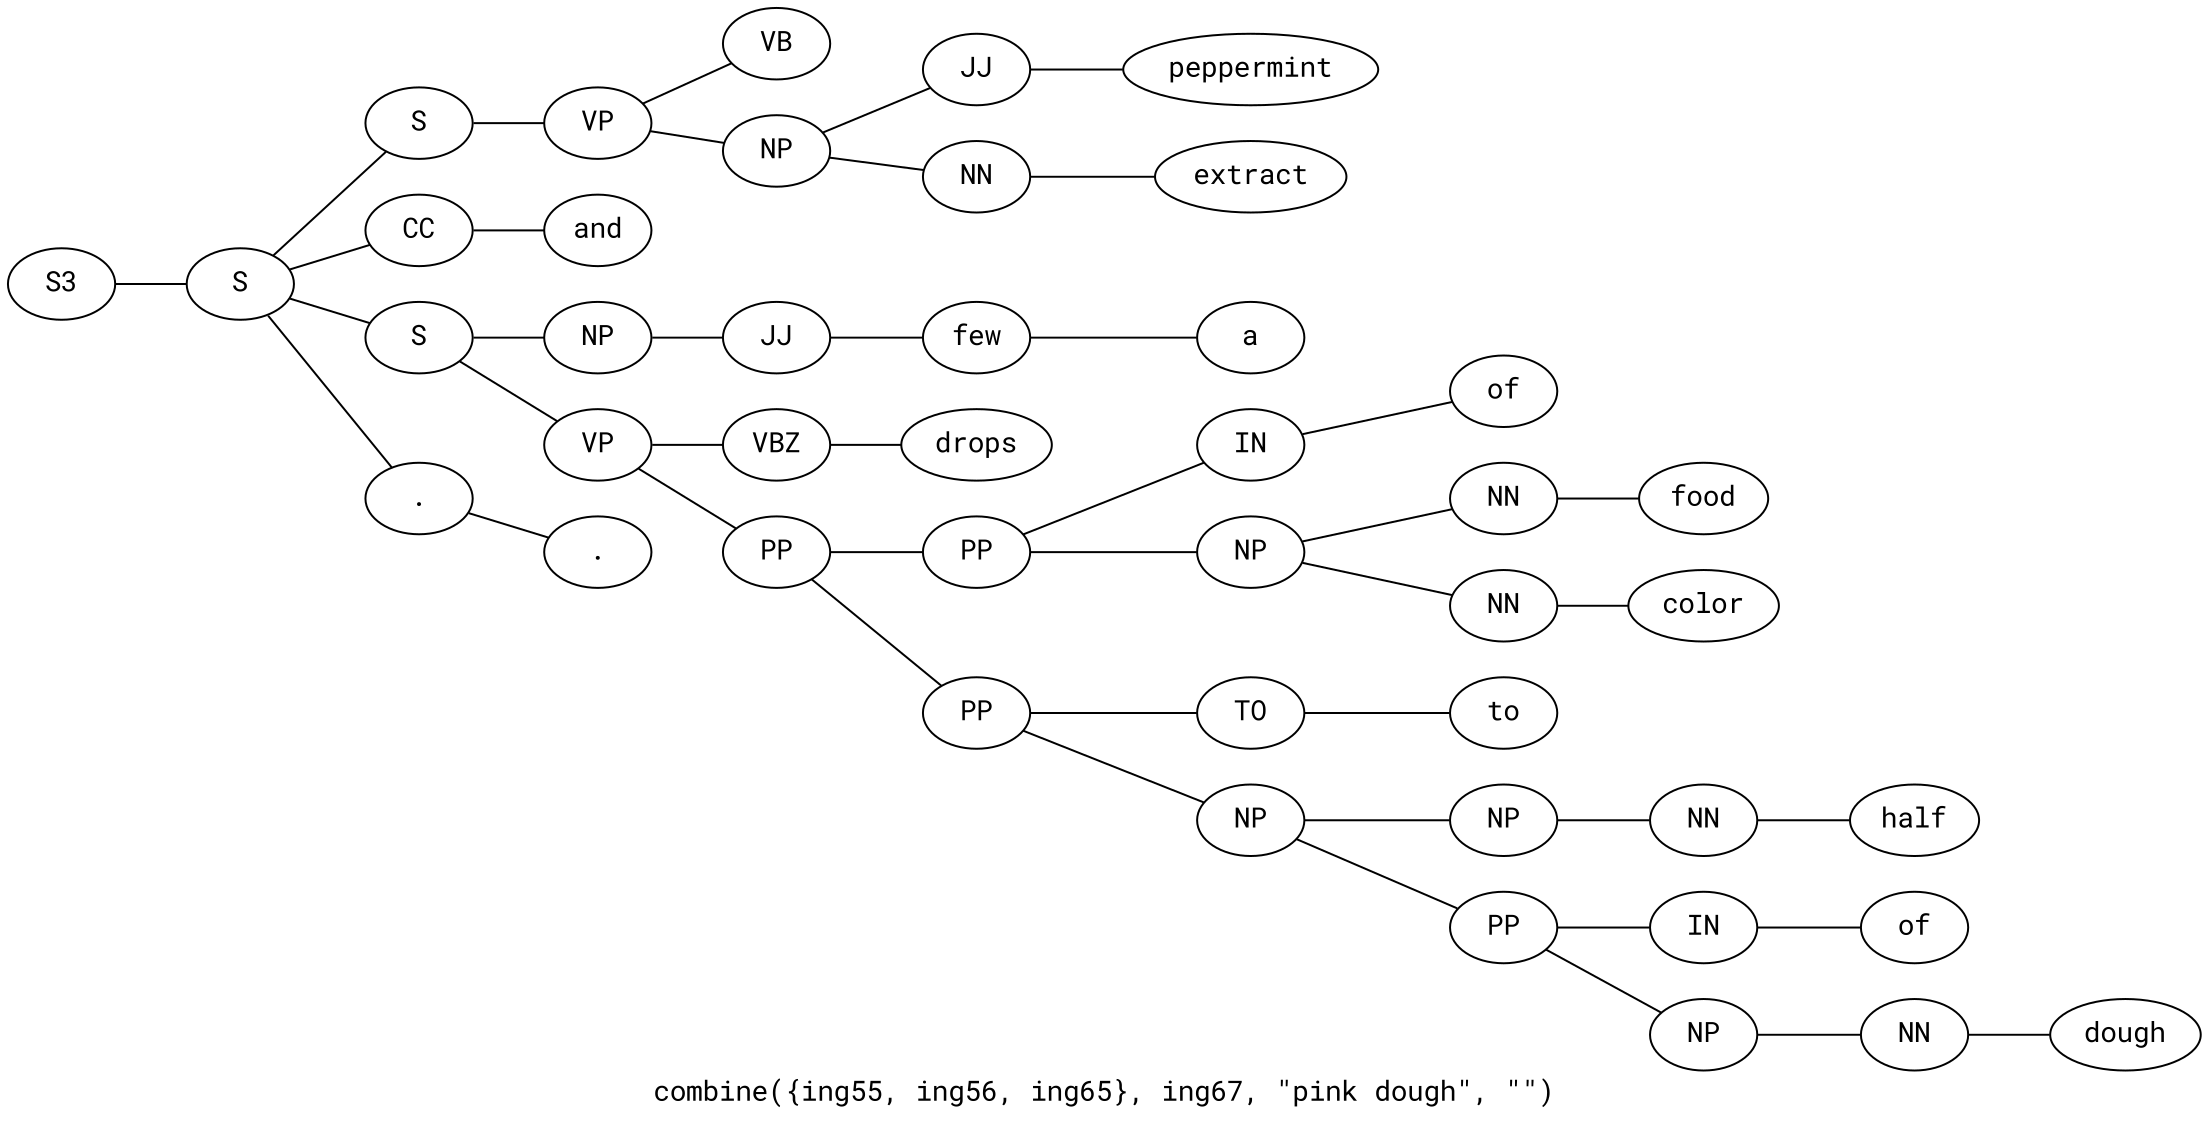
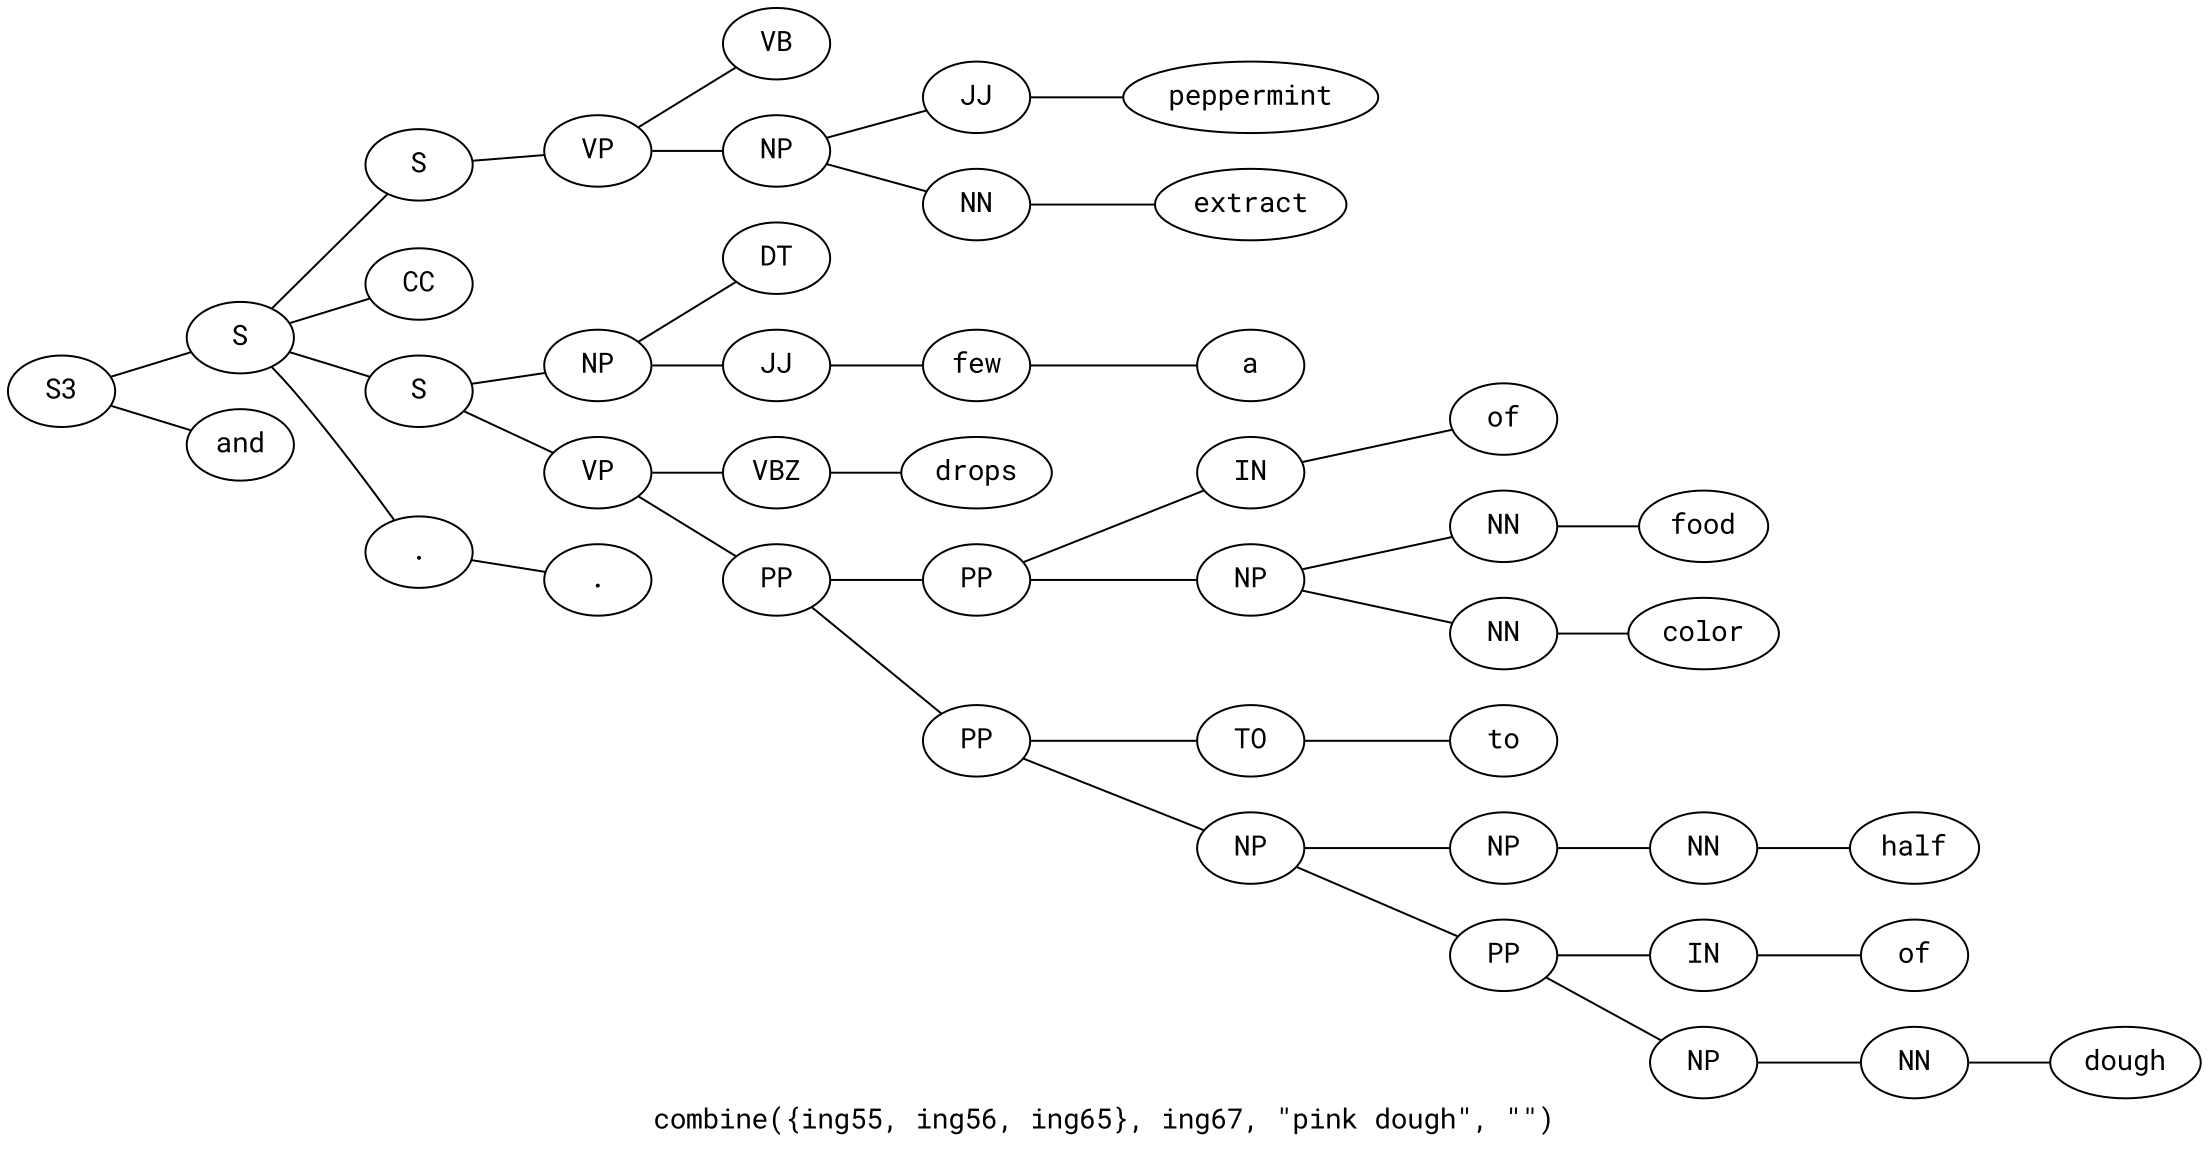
edge "CC" -- "and": now "S3" -- "and"
node "DT": added
